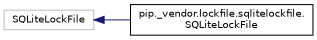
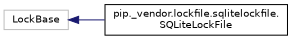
node "SQLiteLockFile": label "SQLiteLockFile" -> "LockBase"
